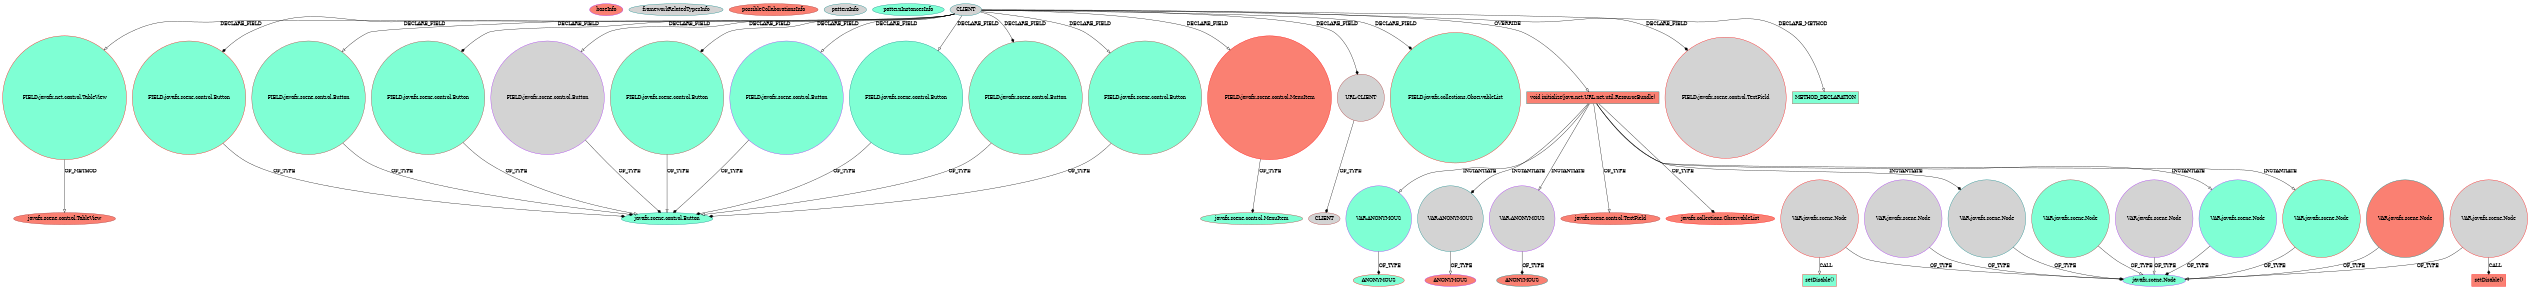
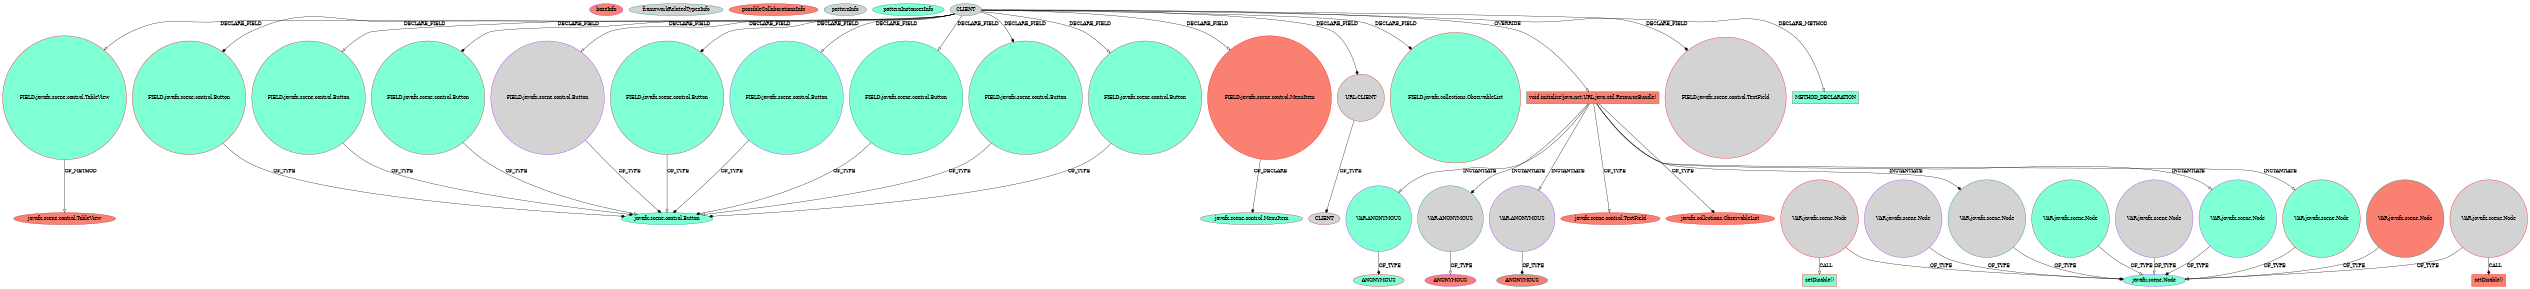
node "FIELD:javafx.net.control.TableView": label "FIELD:javafx.net.control.TableView" -> "FIELD:javafx.scene.control.TableView"
node "void initialize(java.net.URL,net.util.ResourceBundle)": label "void initialize(java.net.URL,net.util.ResourceBundle)" -> "void initialize(java.net.URL,java.util.ResourceBundle)"
edge "FIELD:javafx.scene.control.MenuItem" -> "javafx.scene.control.MenuItem": label "OF_TYPE" -> "OF_DECLARE"
